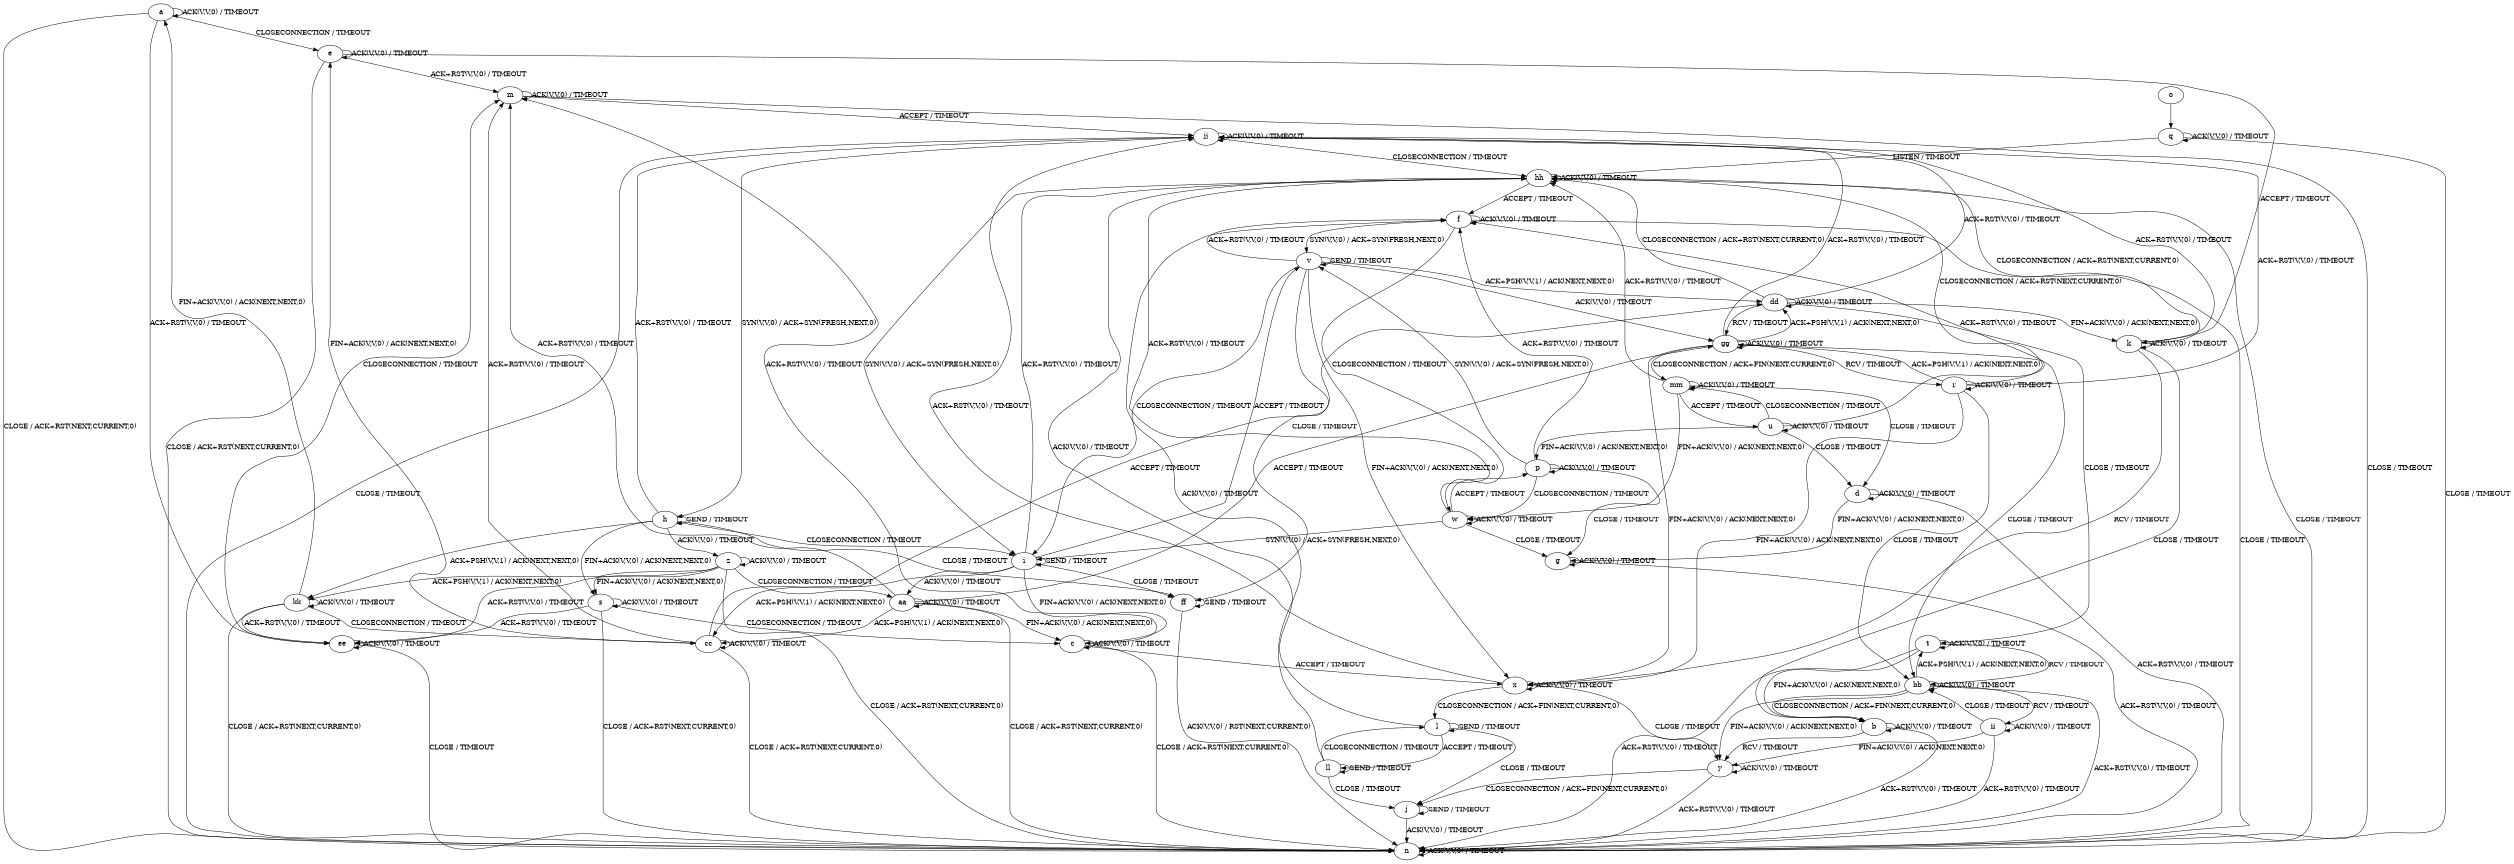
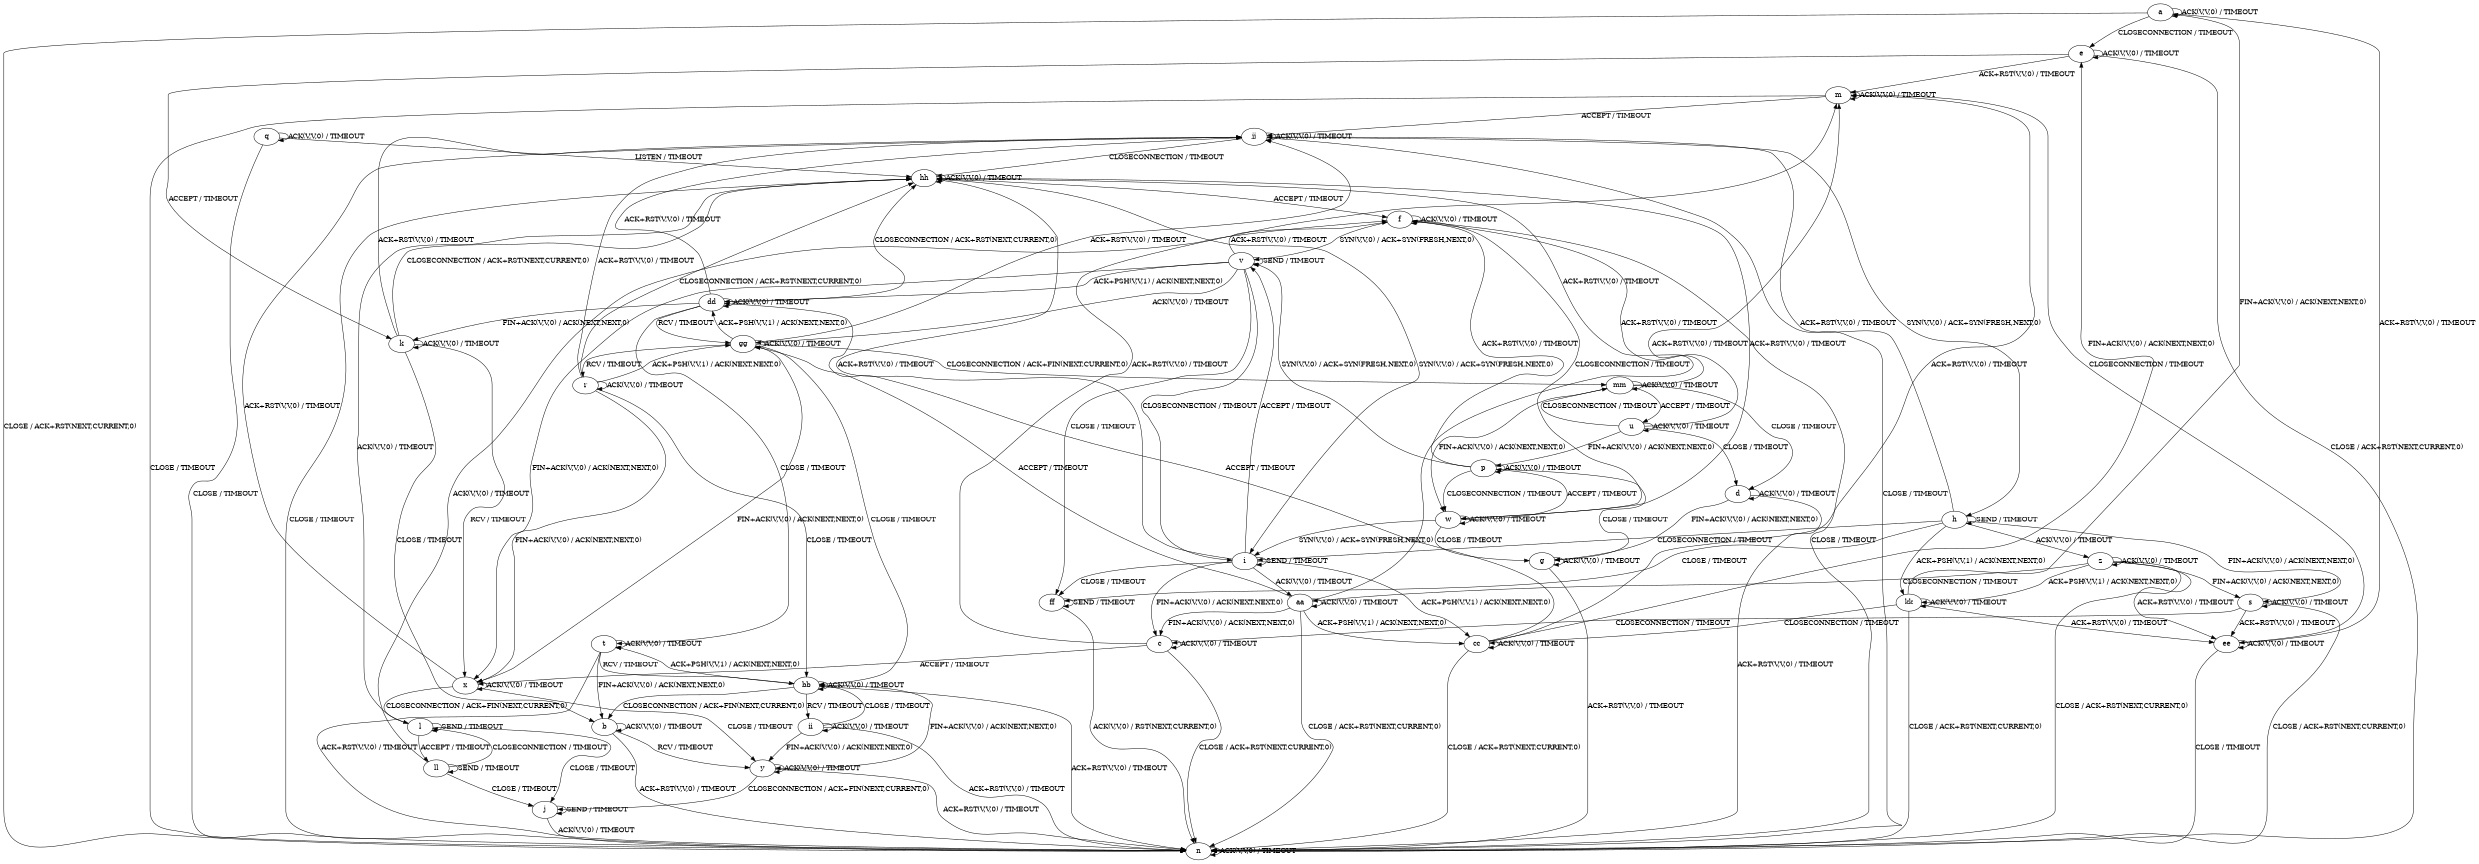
node "o": removed
